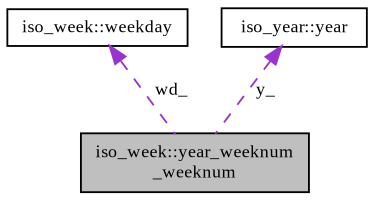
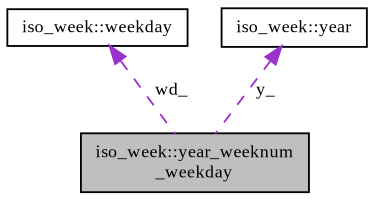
node "iso_year::year": label "iso_year::year" -> "iso_week::year"
node "iso_week::year_weeknum _weeknum": label "iso_week::year_weeknum _weeknum" -> "iso_week::year_weeknum _weekday"
